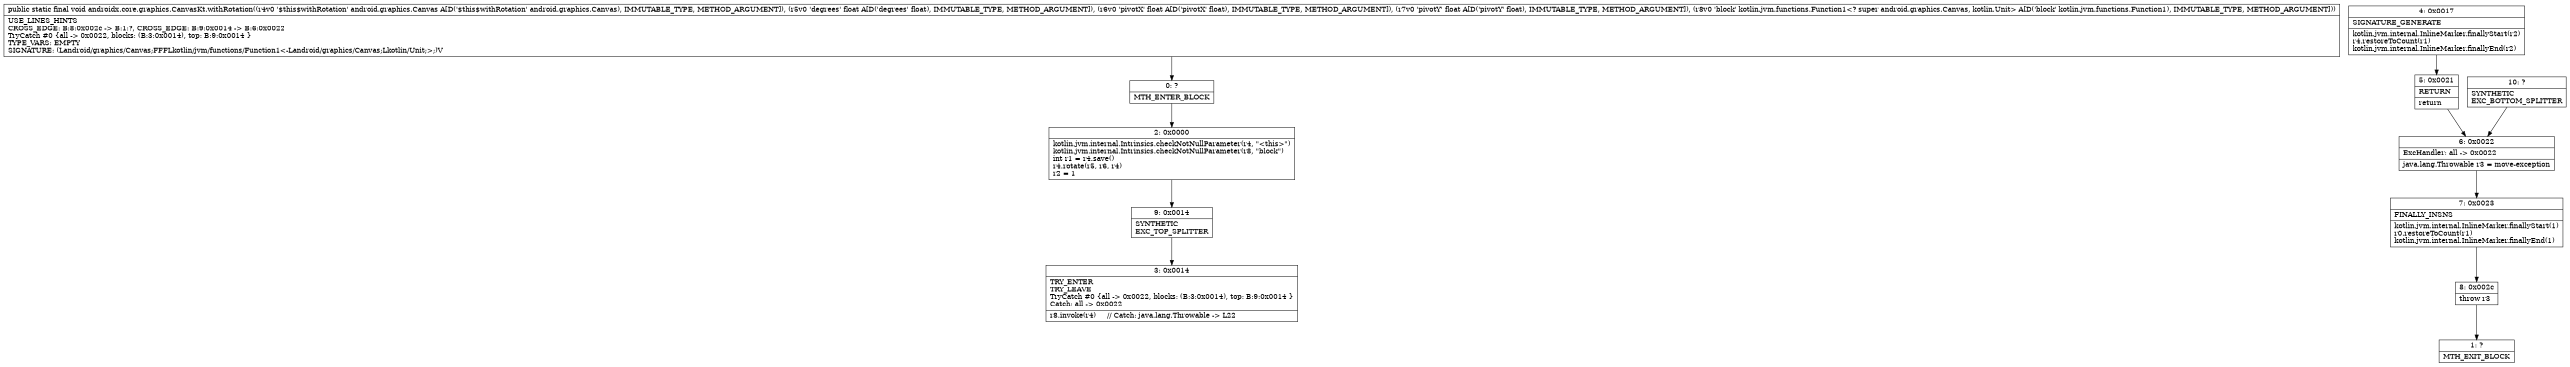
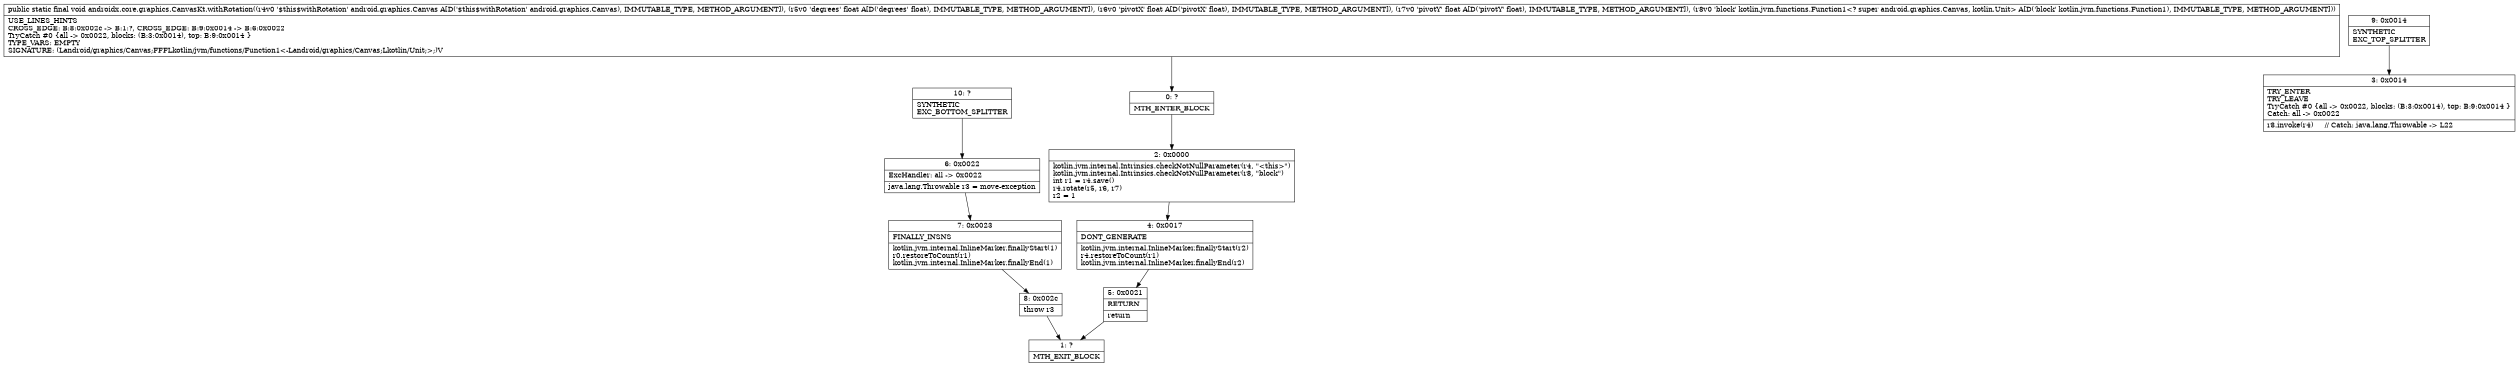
node "4: 0x0017": text "SIGNATURE_GENERATE" -> "DONT_GENERATE"
edge "5: 0x0021" -> "6: 0x0022": now "5: 0x0021" -> "1: ?"
node "2: 0x0000": text "r4.rotate(r5, r6, r4)" -> "r4.rotate(r5, r6, r7)"
edge "2: 0x0000" -> "9: 0x0014": now "2: 0x0000" -> "4: 0x0017"
